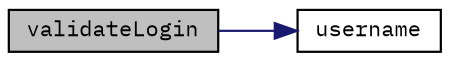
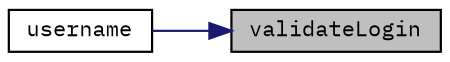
edge "validateLogin" -> "username": reversed
